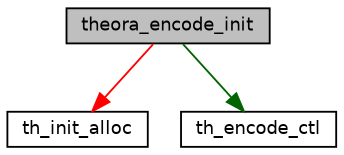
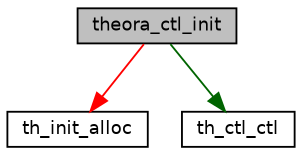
node "theora_encode_init": label "theora_encode_init" -> "theora_ctl_init"
node "th_encode_ctl": label "th_encode_ctl" -> "th_ctl_ctl"
